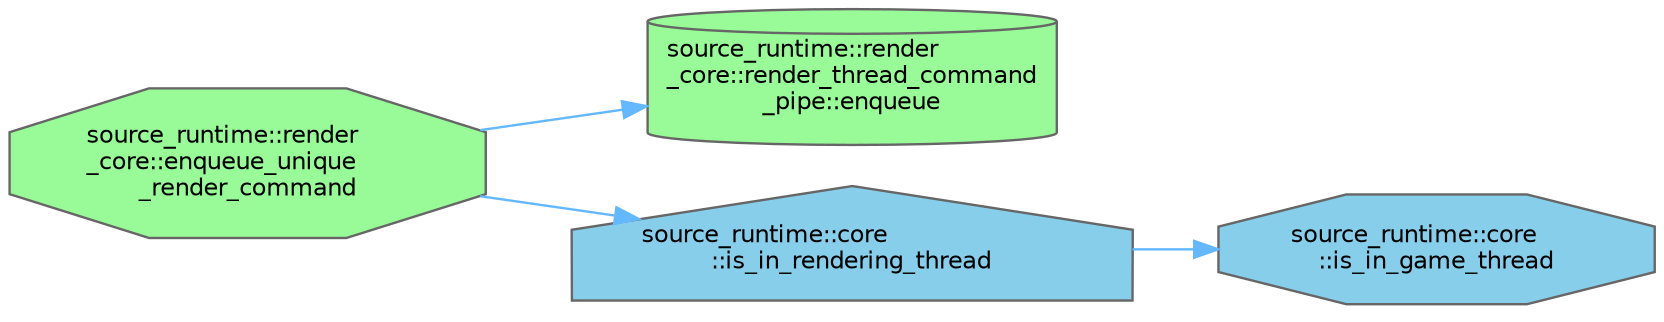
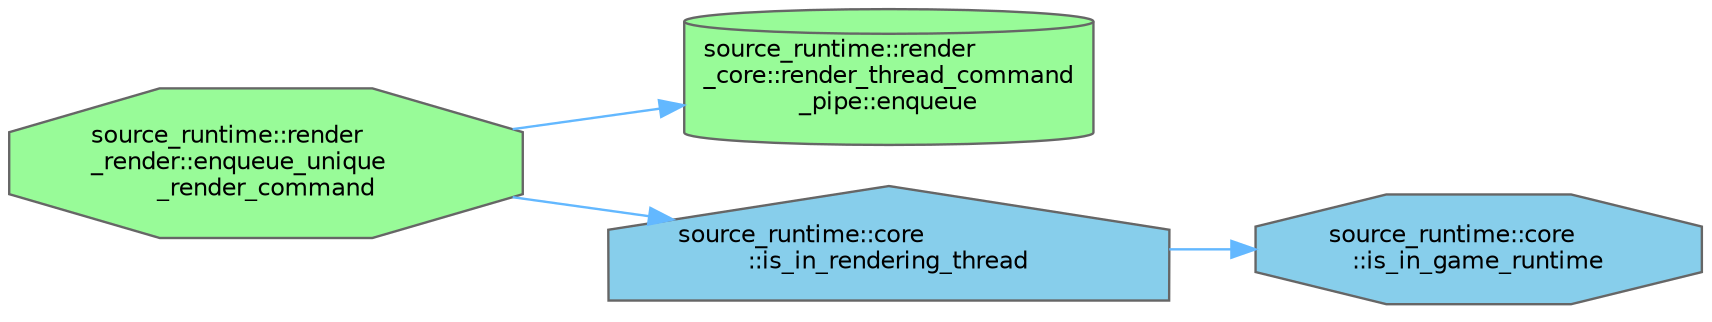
node "source_runtime::render _core::enqueue_unique _render_command": label "source_runtime::render _core::enqueue_unique _render_command" -> "source_runtime::render _render::enqueue_unique _render_command"
node "source_runtime::core ::is_in_game_thread": label "source_runtime::core ::is_in_game_thread" -> "source_runtime::core ::is_in_game_runtime"
